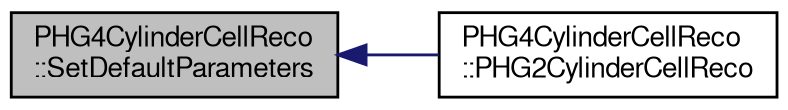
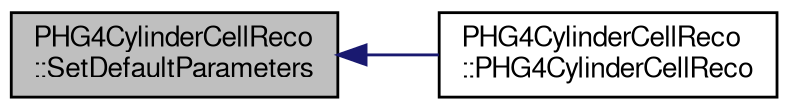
node "PHG4CylinderCellReco ::PHG2CylinderCellReco": label "PHG4CylinderCellReco ::PHG2CylinderCellReco" -> "PHG4CylinderCellReco ::PHG4CylinderCellReco"
